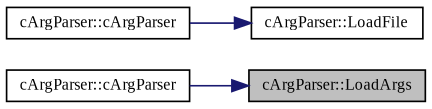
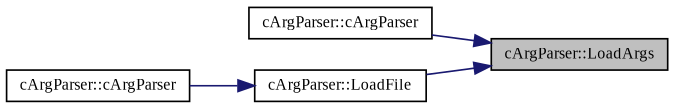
edge "cArgParser::LoadFile" -> "cArgParser::LoadArgs": added
